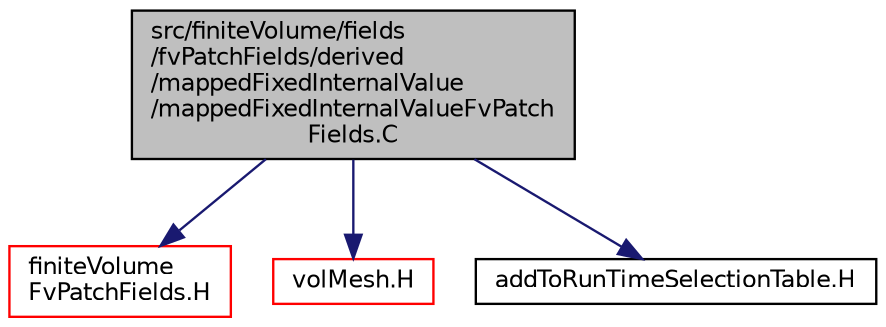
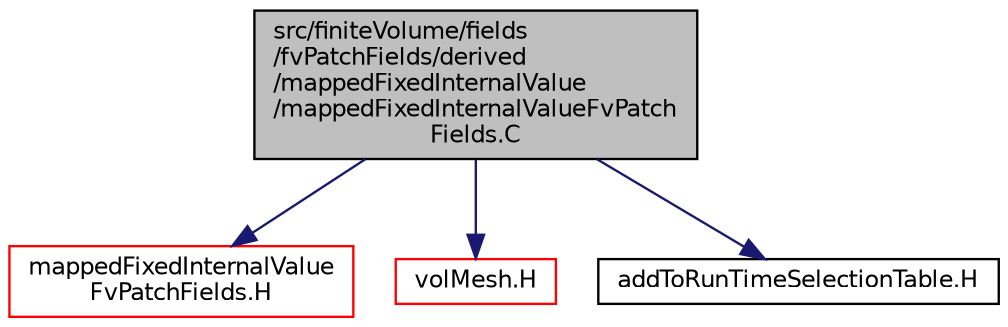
node "finiteVolume FvPatchFields.H": label "finiteVolume FvPatchFields.H" -> "mappedFixedInternalValue FvPatchFields.H"
